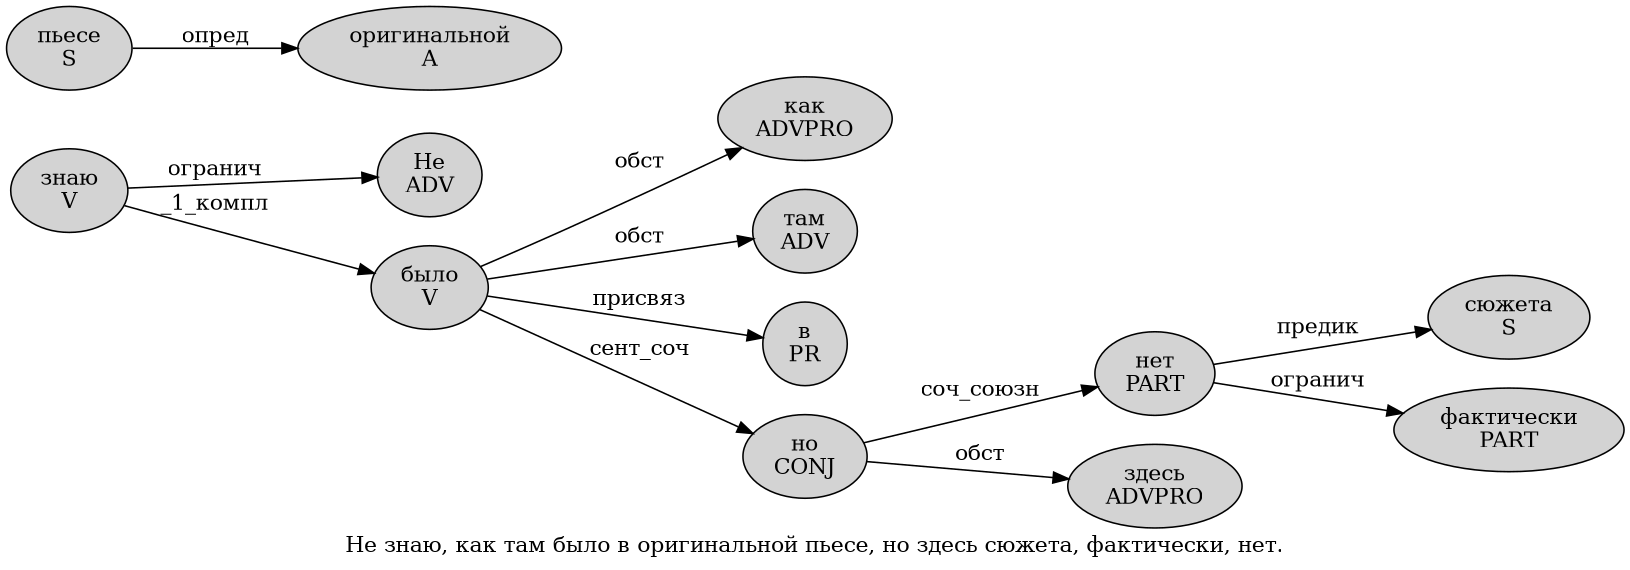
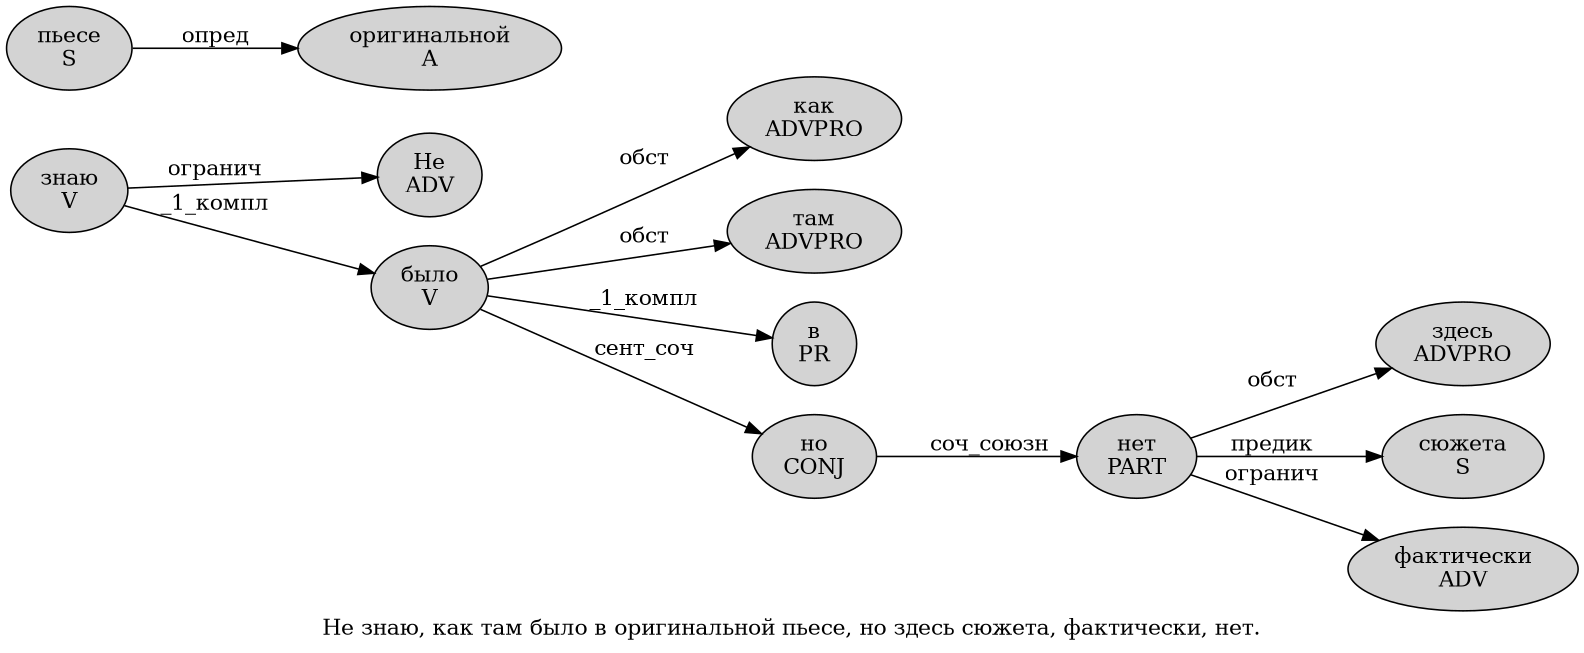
node "там ADV": label "там ADV" -> "там ADVPRO"
edge "было V" -> "в PR": label "присвяз" -> "_1_компл"
node "фактически PART": label "фактически PART" -> "фактически ADV"
edge "но CONJ" -> "здесь ADVPRO": now "нет PART" -> "здесь ADVPRO"
